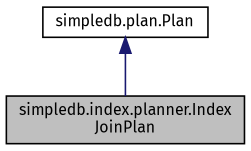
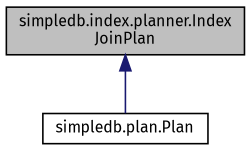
edge "simpledb.index.planner.Index JoinPlan" -> "simpledb.plan.Plan": reversed
